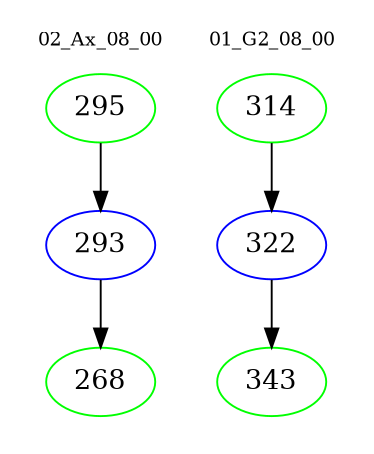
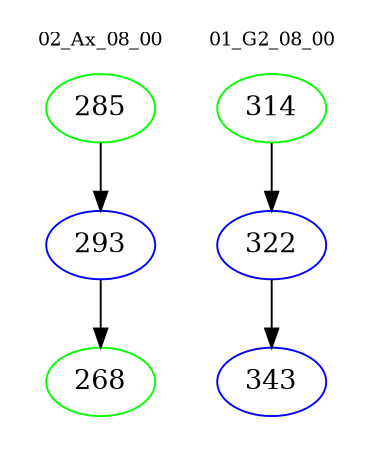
node "295": label "295" -> "285"
node "343": color green -> blue
